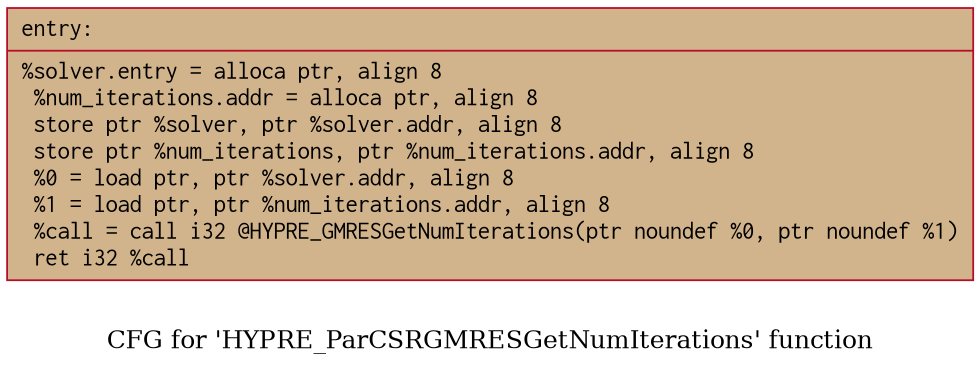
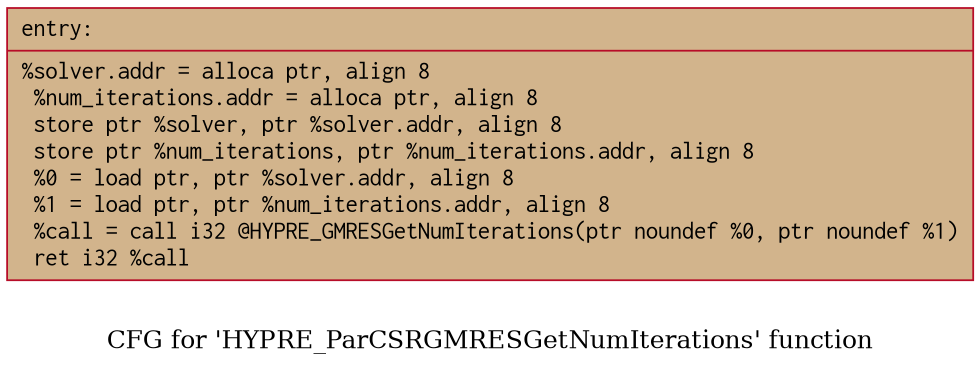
node "entry:": text "%solver.entry = alloca ptr, align 8" -> "%solver.addr = alloca ptr, align 8"
